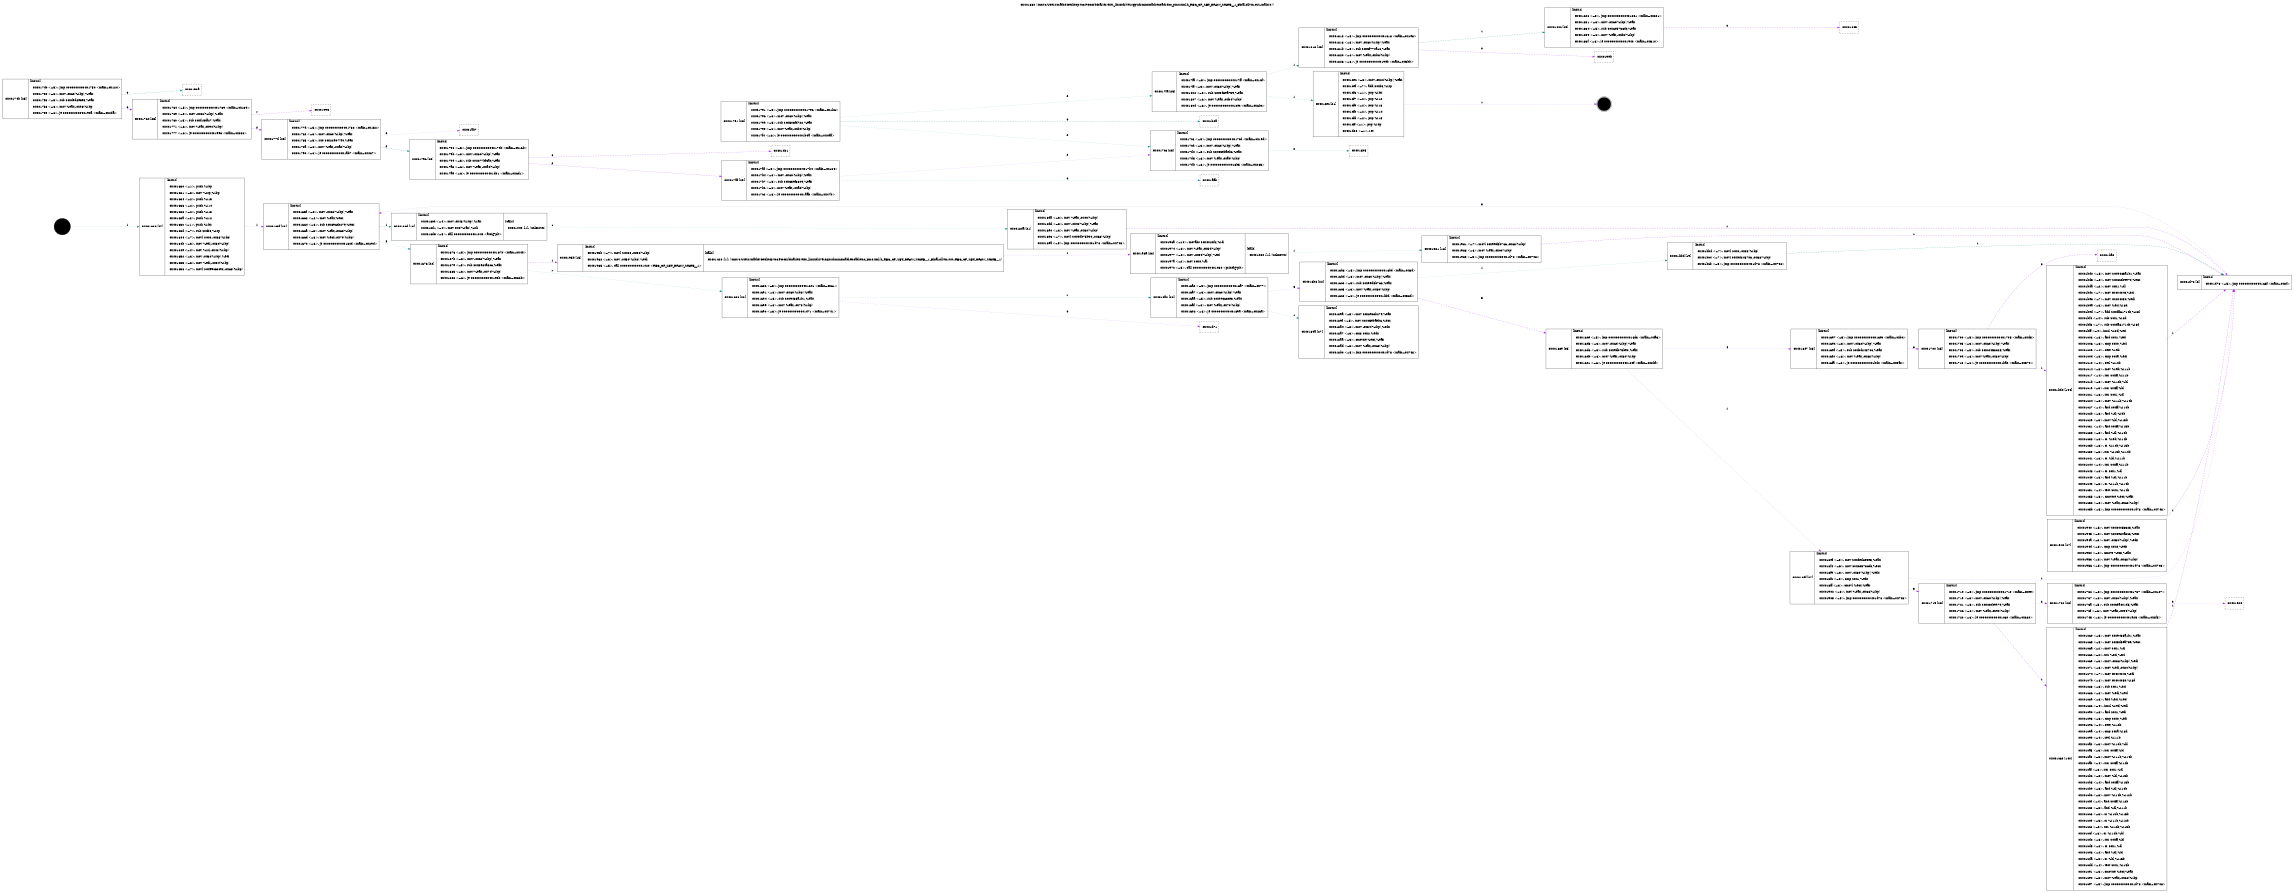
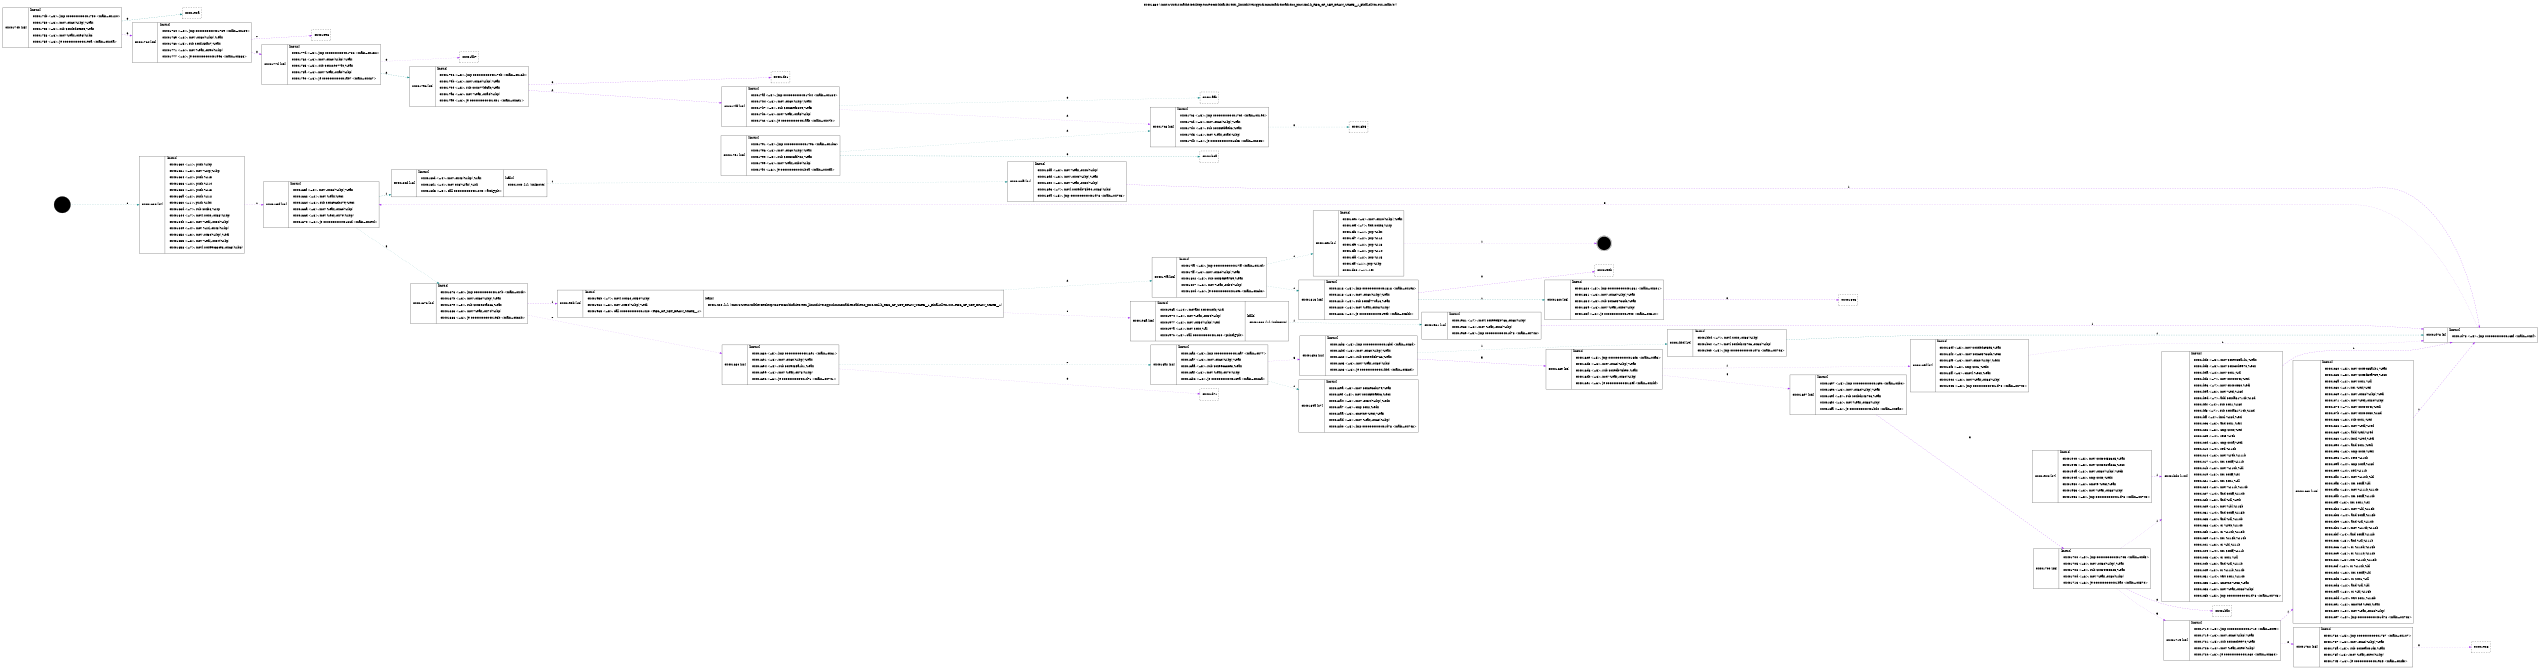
edge "0x4017e1 [25]" -> "0x4017fa [25]": now "0x40195b [15]" -> "0x4017fa [25]"
edge "0x401676 [22]" -> "0x40168c [22]": color teal -> purple
edge "0x401940 [27]" -> "0x401d78 [5]": now "0x401940 [27]" -> "0x401bd0 [144]"
edge "0x4018ef [27]" -> "0x401719 [25]": now "0x401700 [25]" -> "0x401719 [25]"
